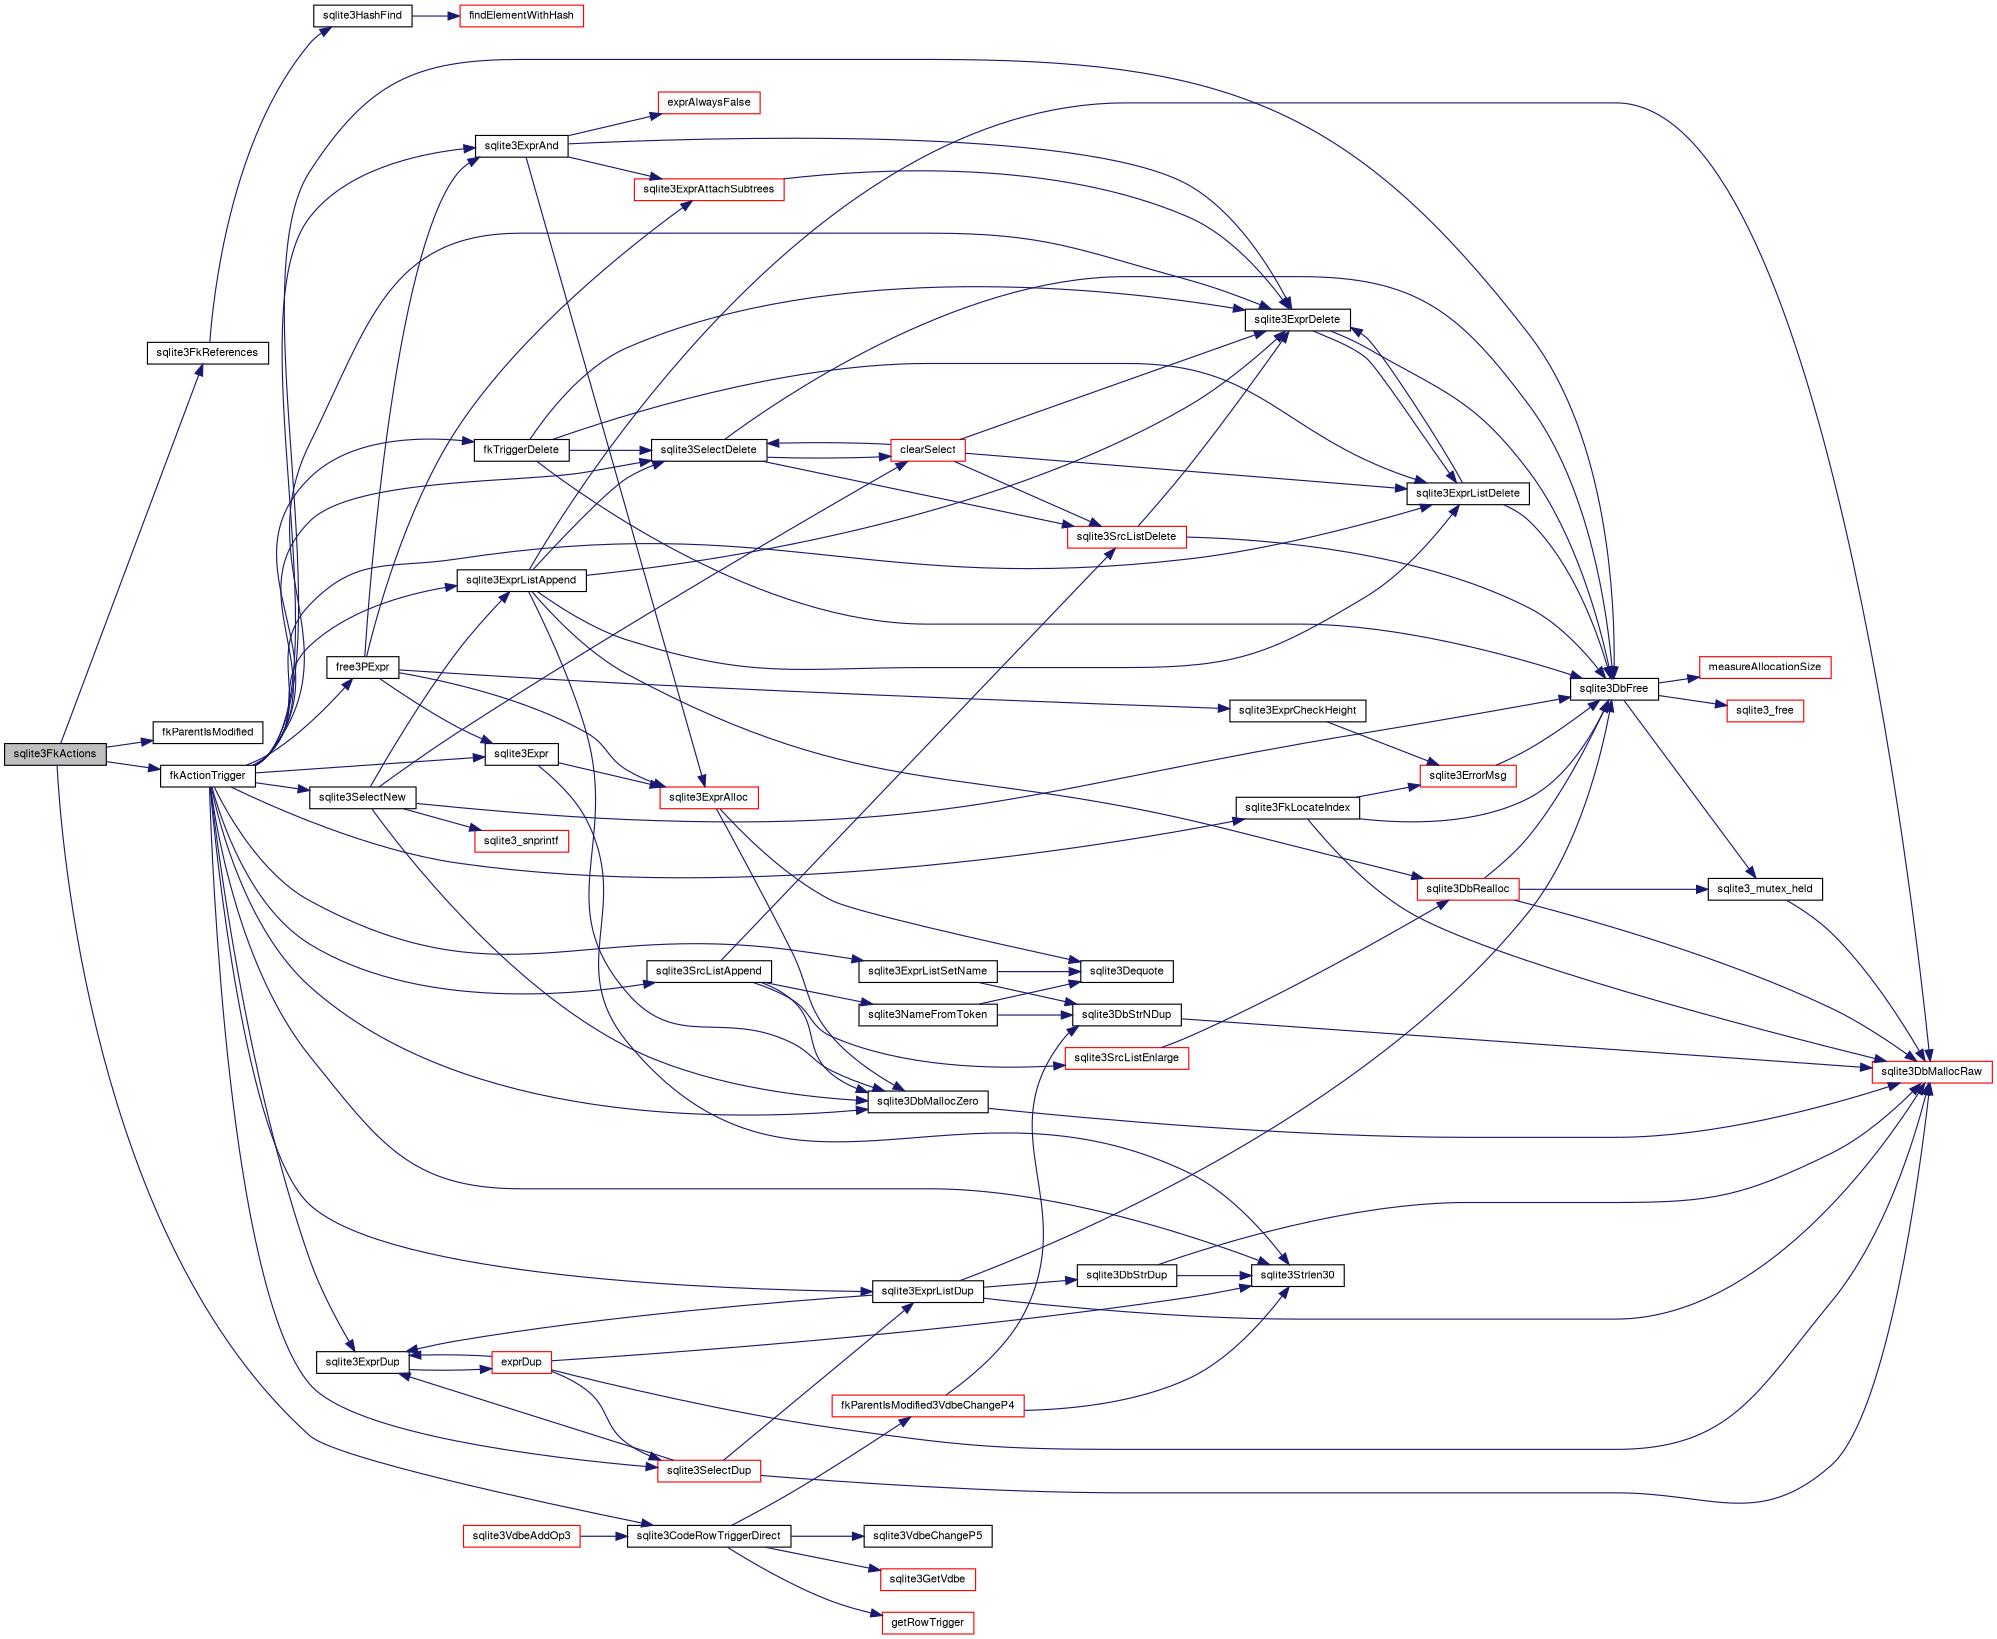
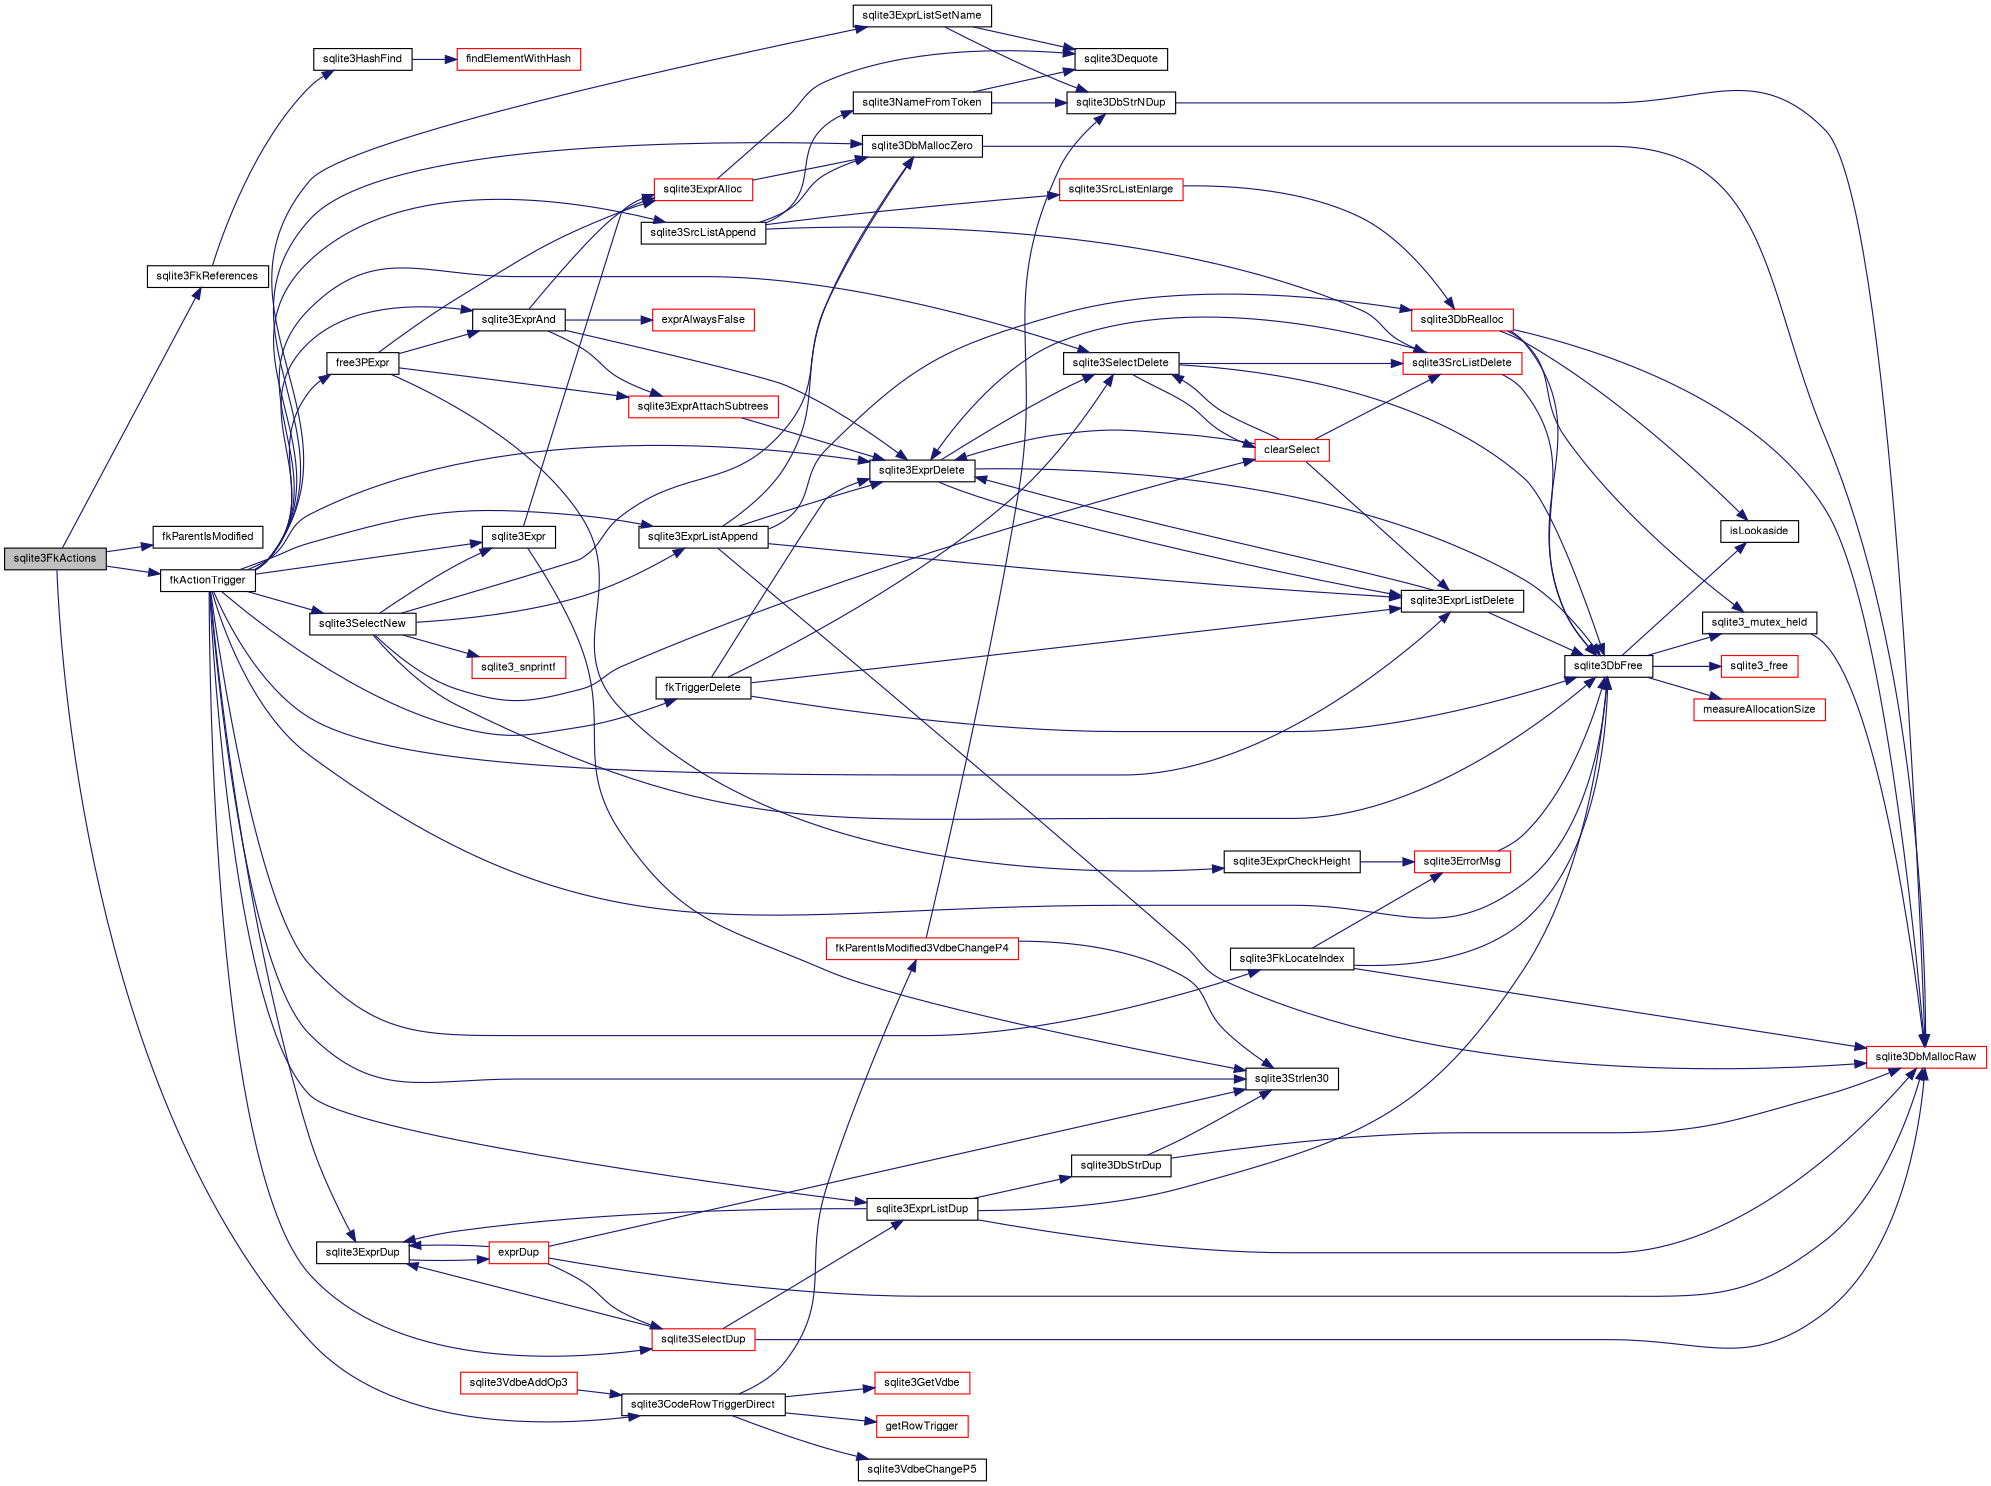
edge "sqlite3ExprListAppend" -> "sqlite3SelectDelete": now "sqlite3ExprDelete" -> "sqlite3SelectDelete"
node "isLookaside": added
edge "free3PExpr" -> "sqlite3Expr": now "sqlite3SelectNew" -> "sqlite3Expr"
